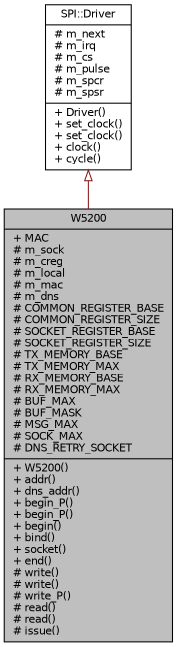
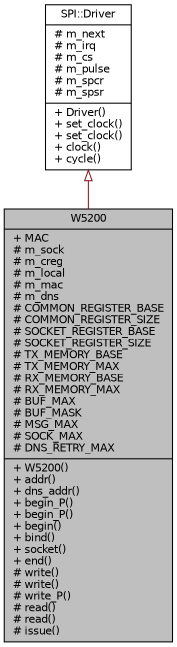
node "W5200": text "# DNS_RETRY_SOCKET" -> "# DNS_RETRY_MAX"
